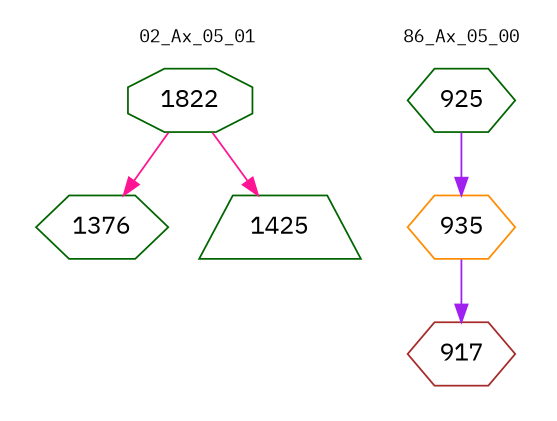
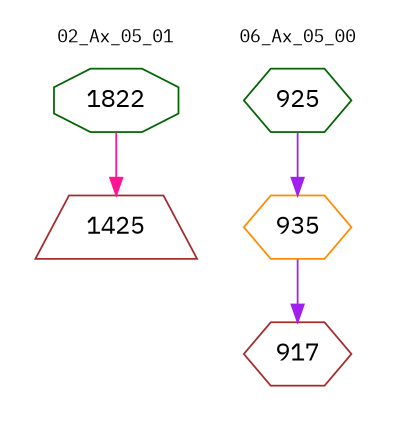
cluster "86_Ax_05_00": label "86_Ax_05_00" -> "06_Ax_05_00"
node "1376": removed
node "1425": color darkgreen -> brown
